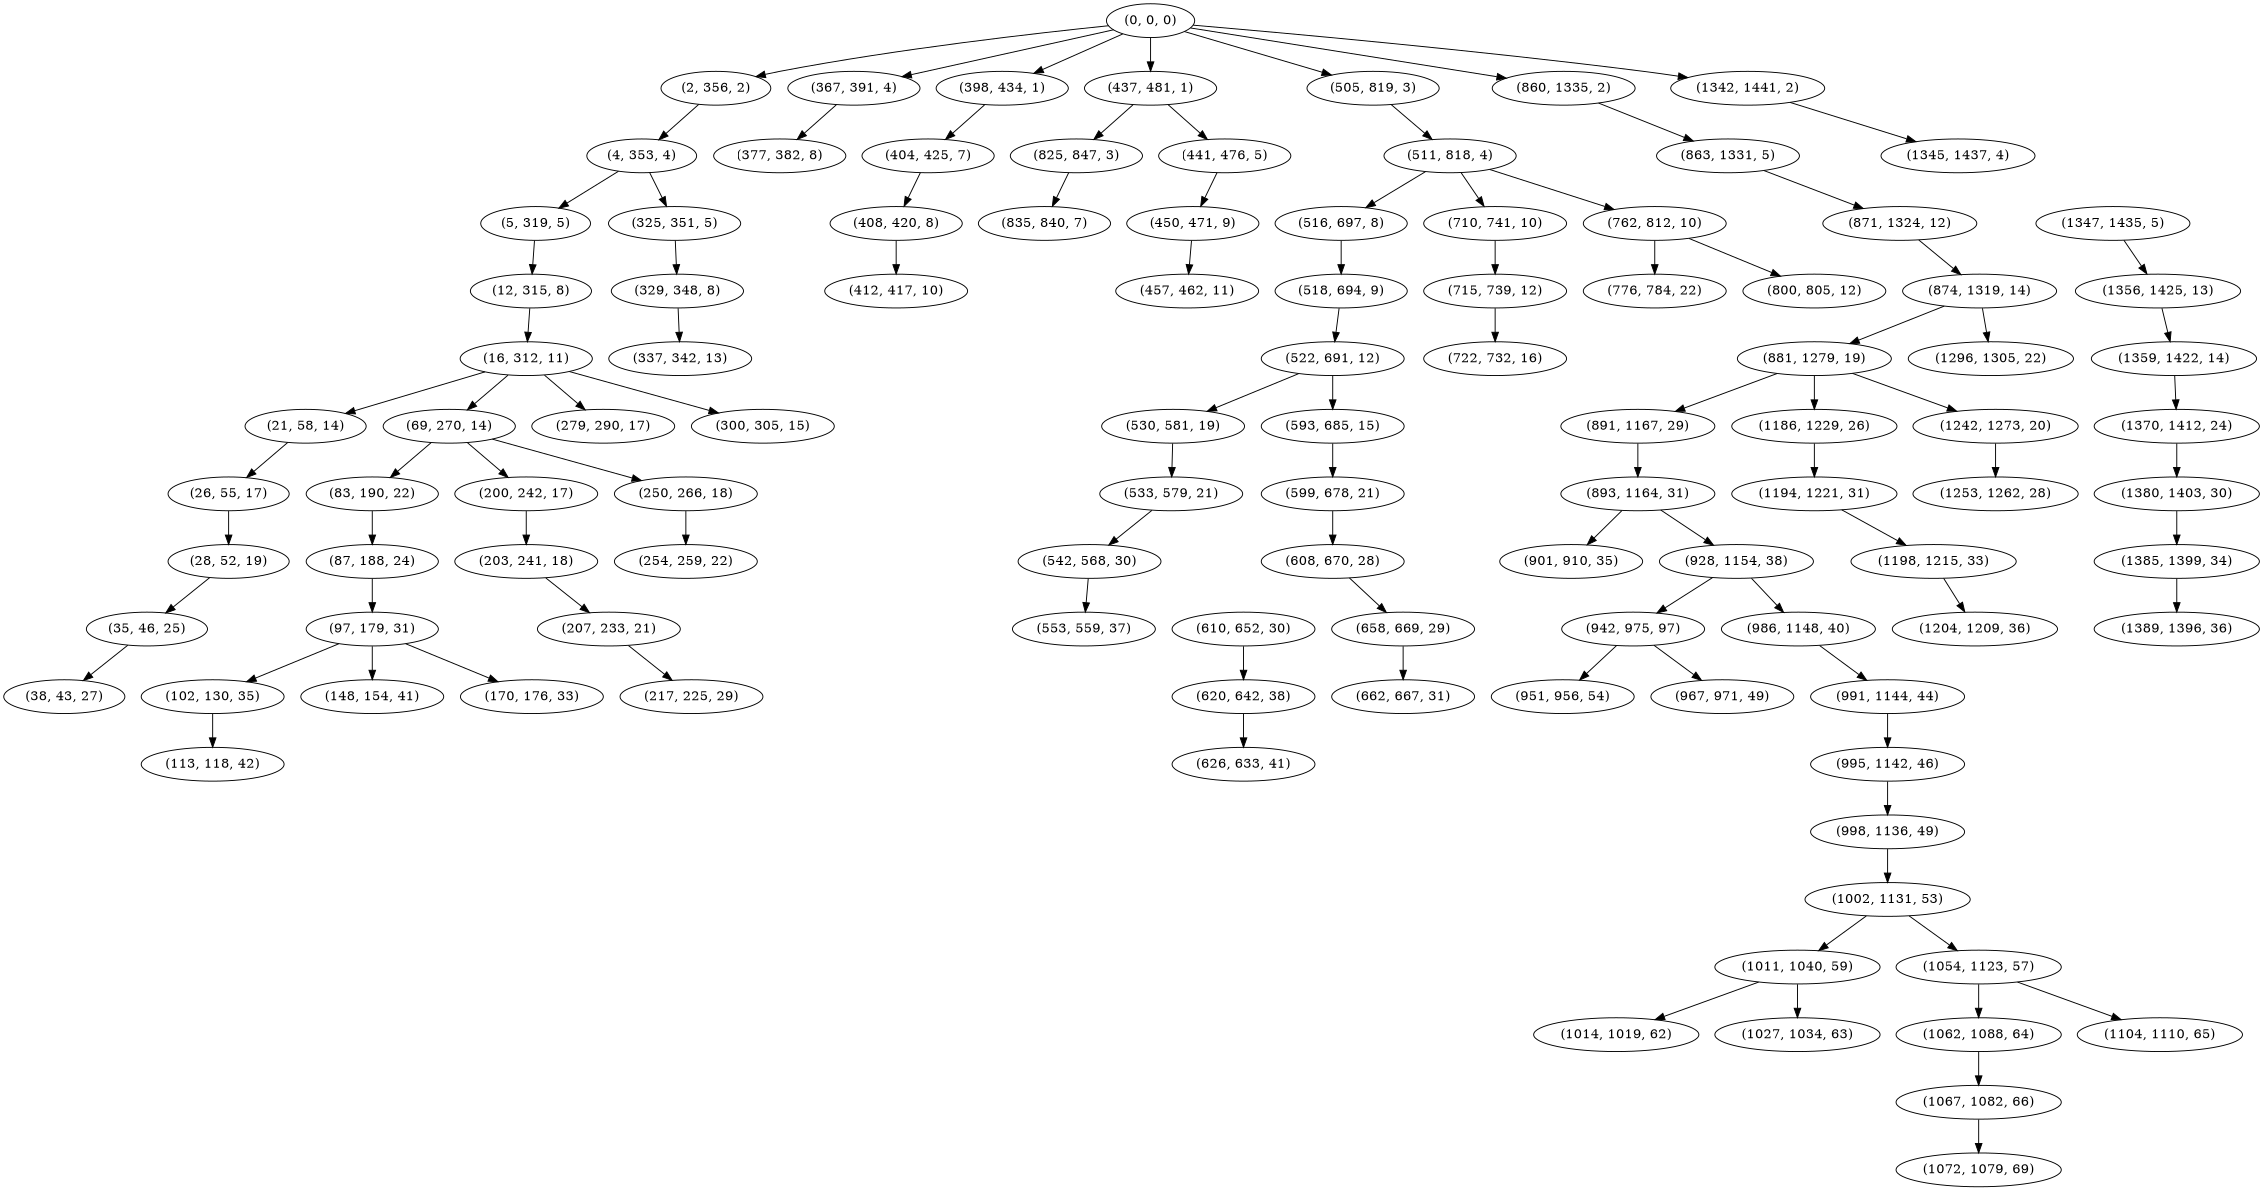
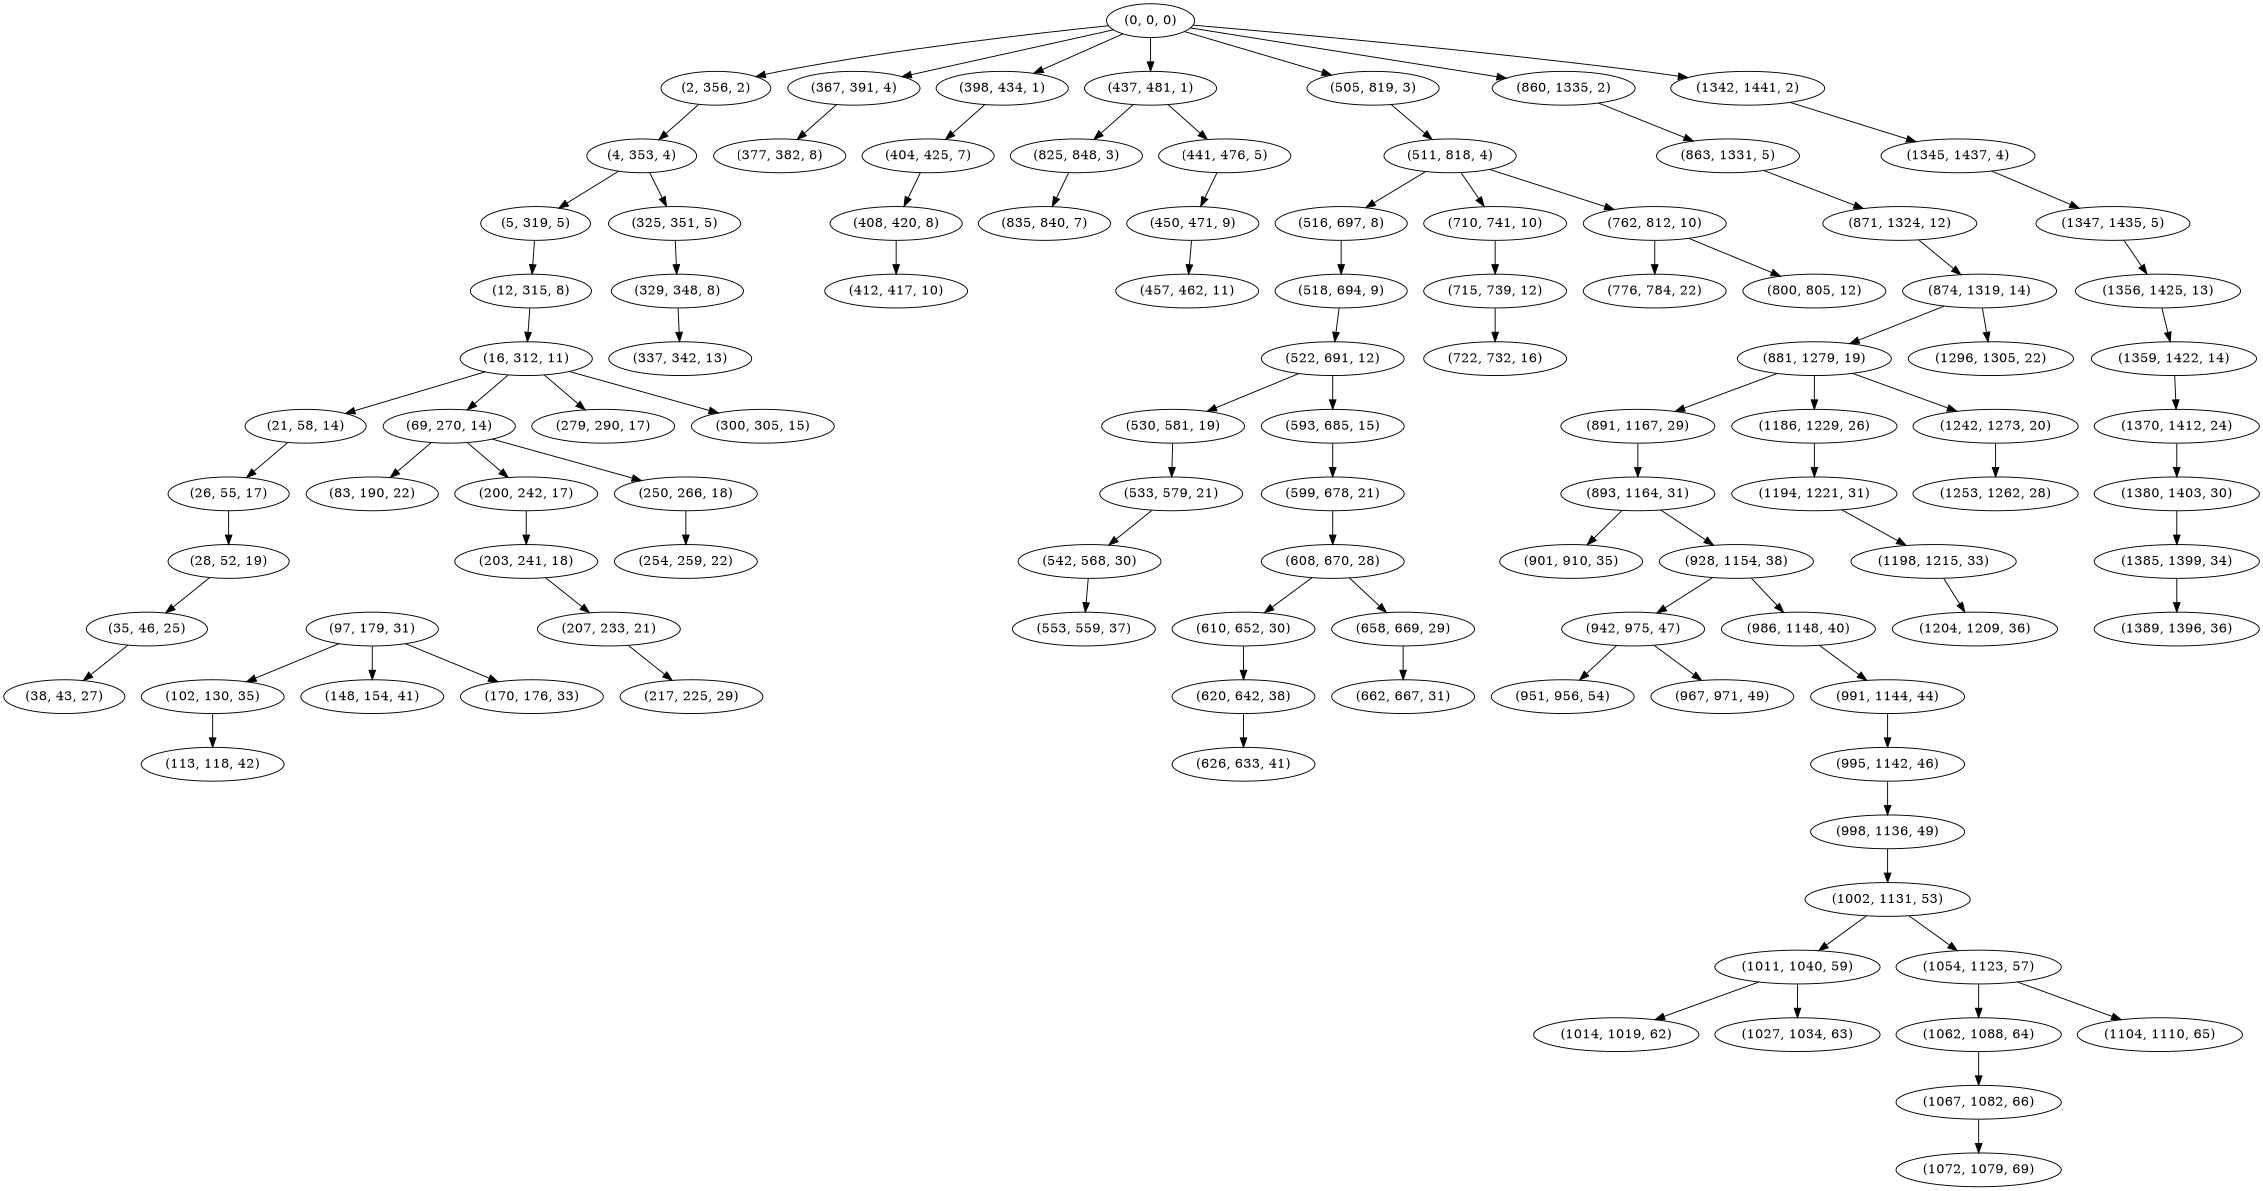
node "(825, 847, 3)": label "(825, 847, 3)" -> "(825, 848, 3)"
edge "(1345, 1437, 4)" -> "(1347, 1435, 5)": added
node "(87, 188, 24)": removed
edge "(608, 670, 28)" -> "(610, 652, 30)": added
node "(942, 975, 97)": label "(942, 975, 97)" -> "(942, 975, 47)"
